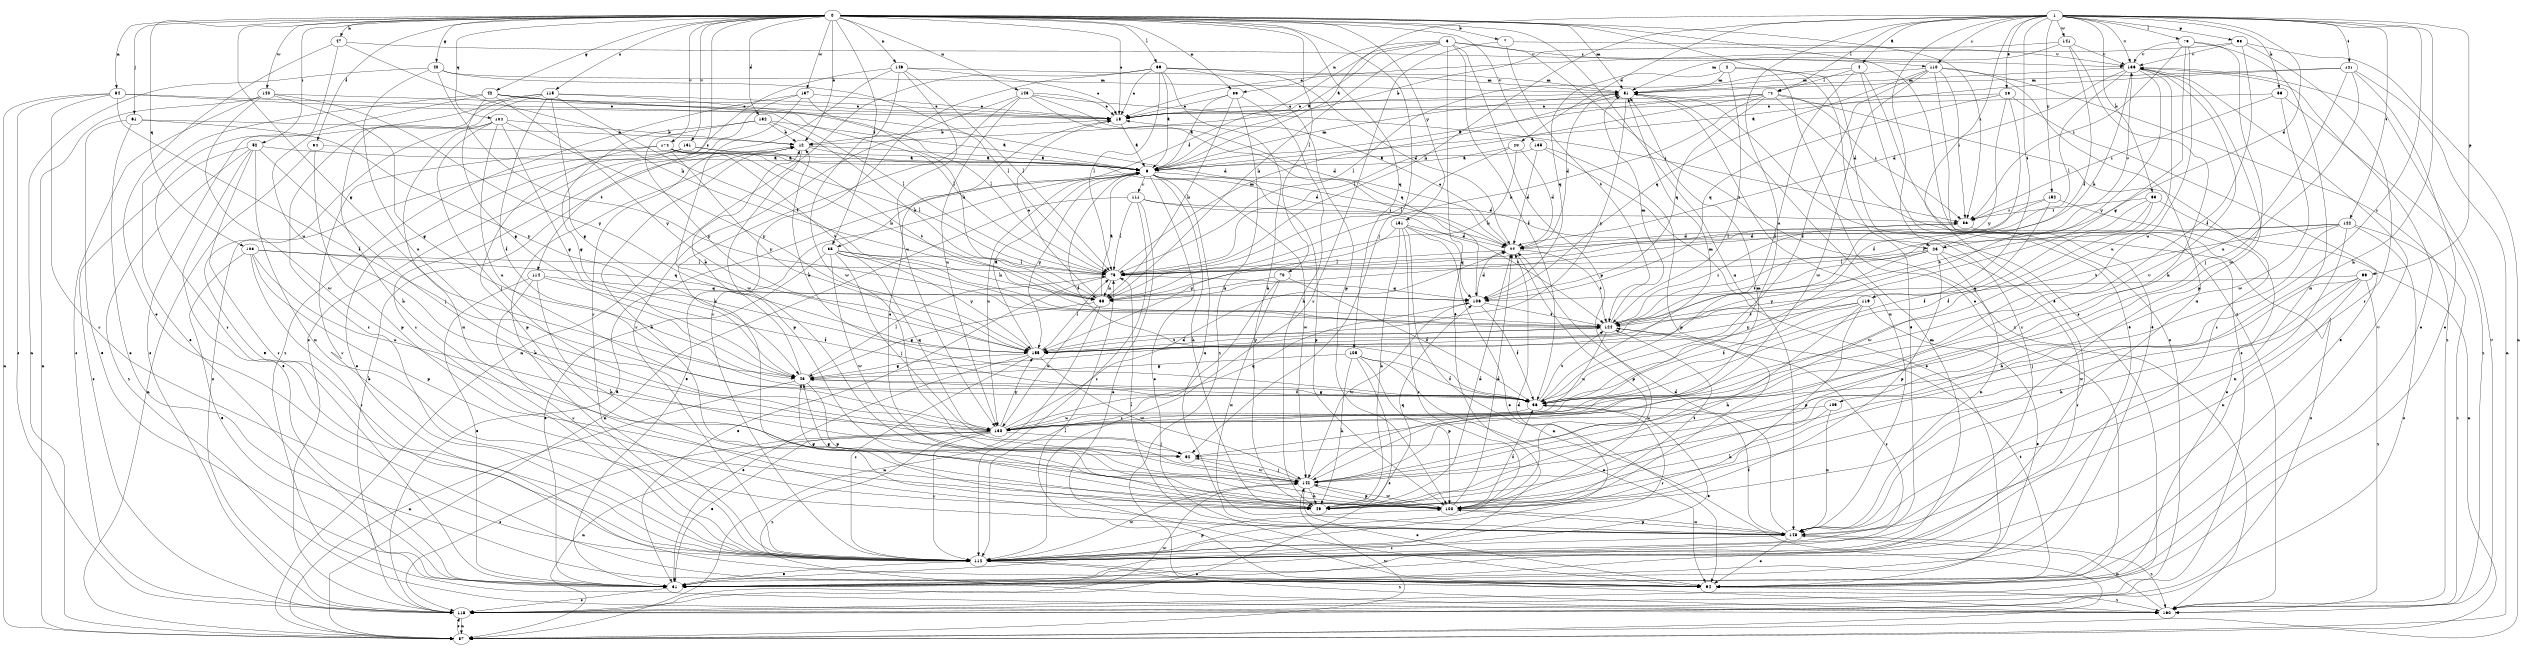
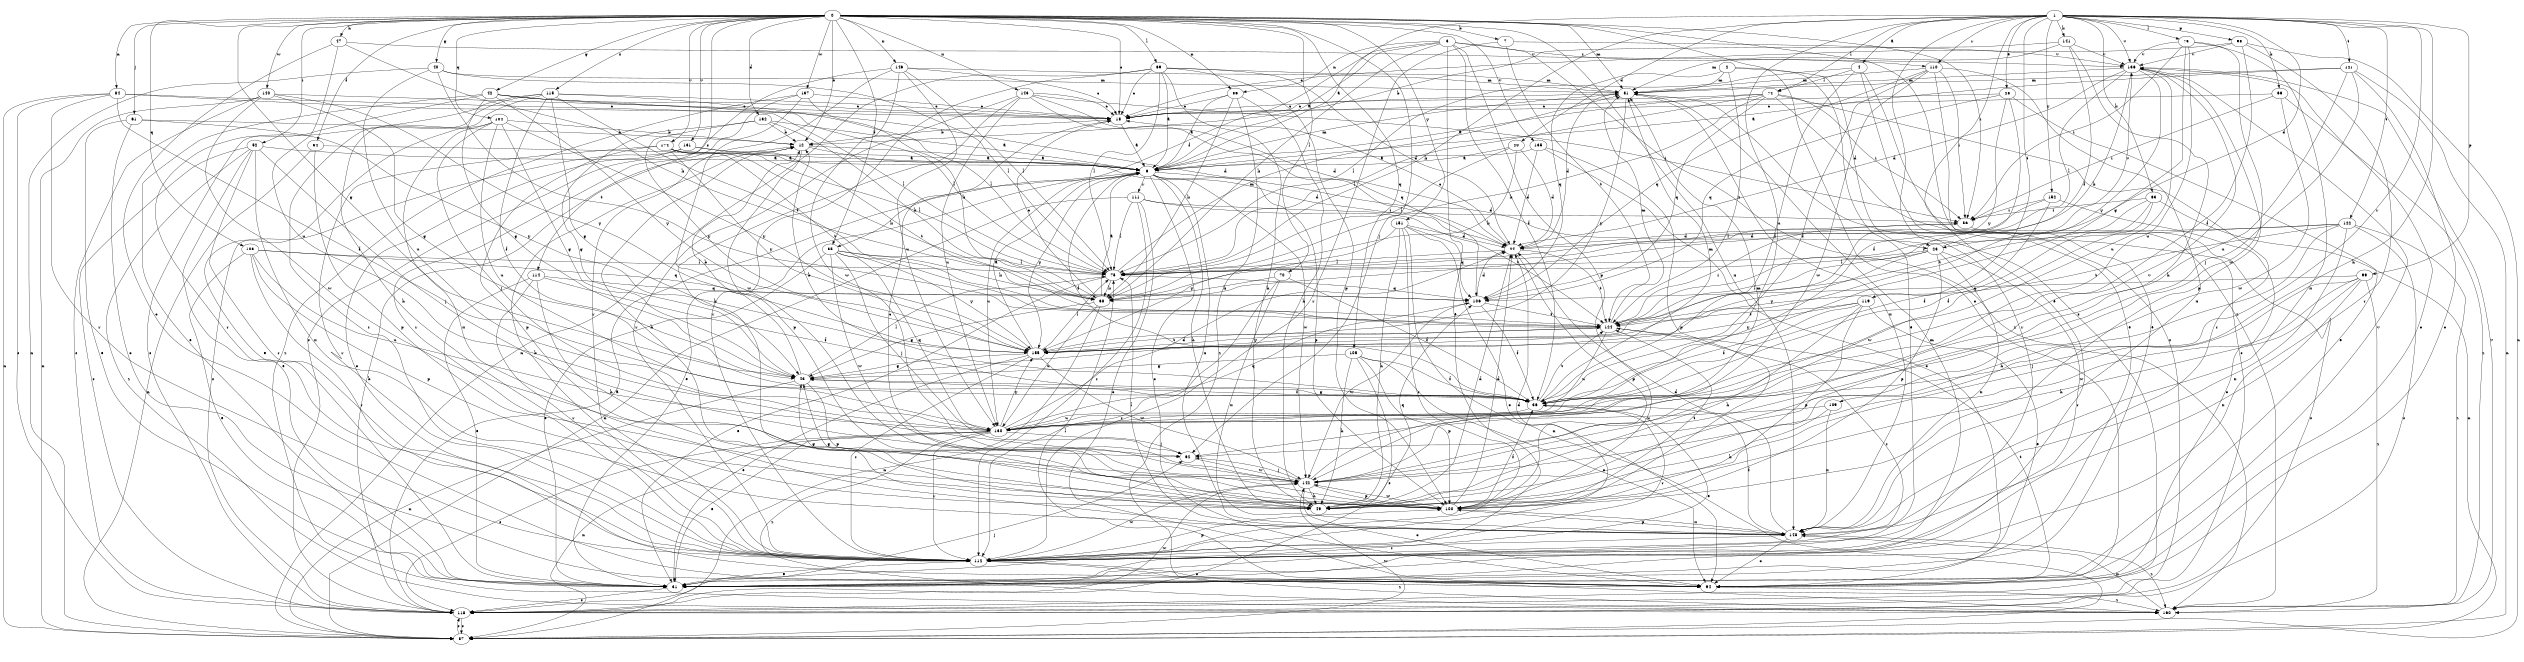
edge "1" -> "141": label "w" -> "k"
edge "23" -> "124": label "t" -> "l"
edge "110" -> "160": removed, label "z"
edge "118" -> "62": added, label "j"
edge "118" -> "87": label "n" -> "s"
